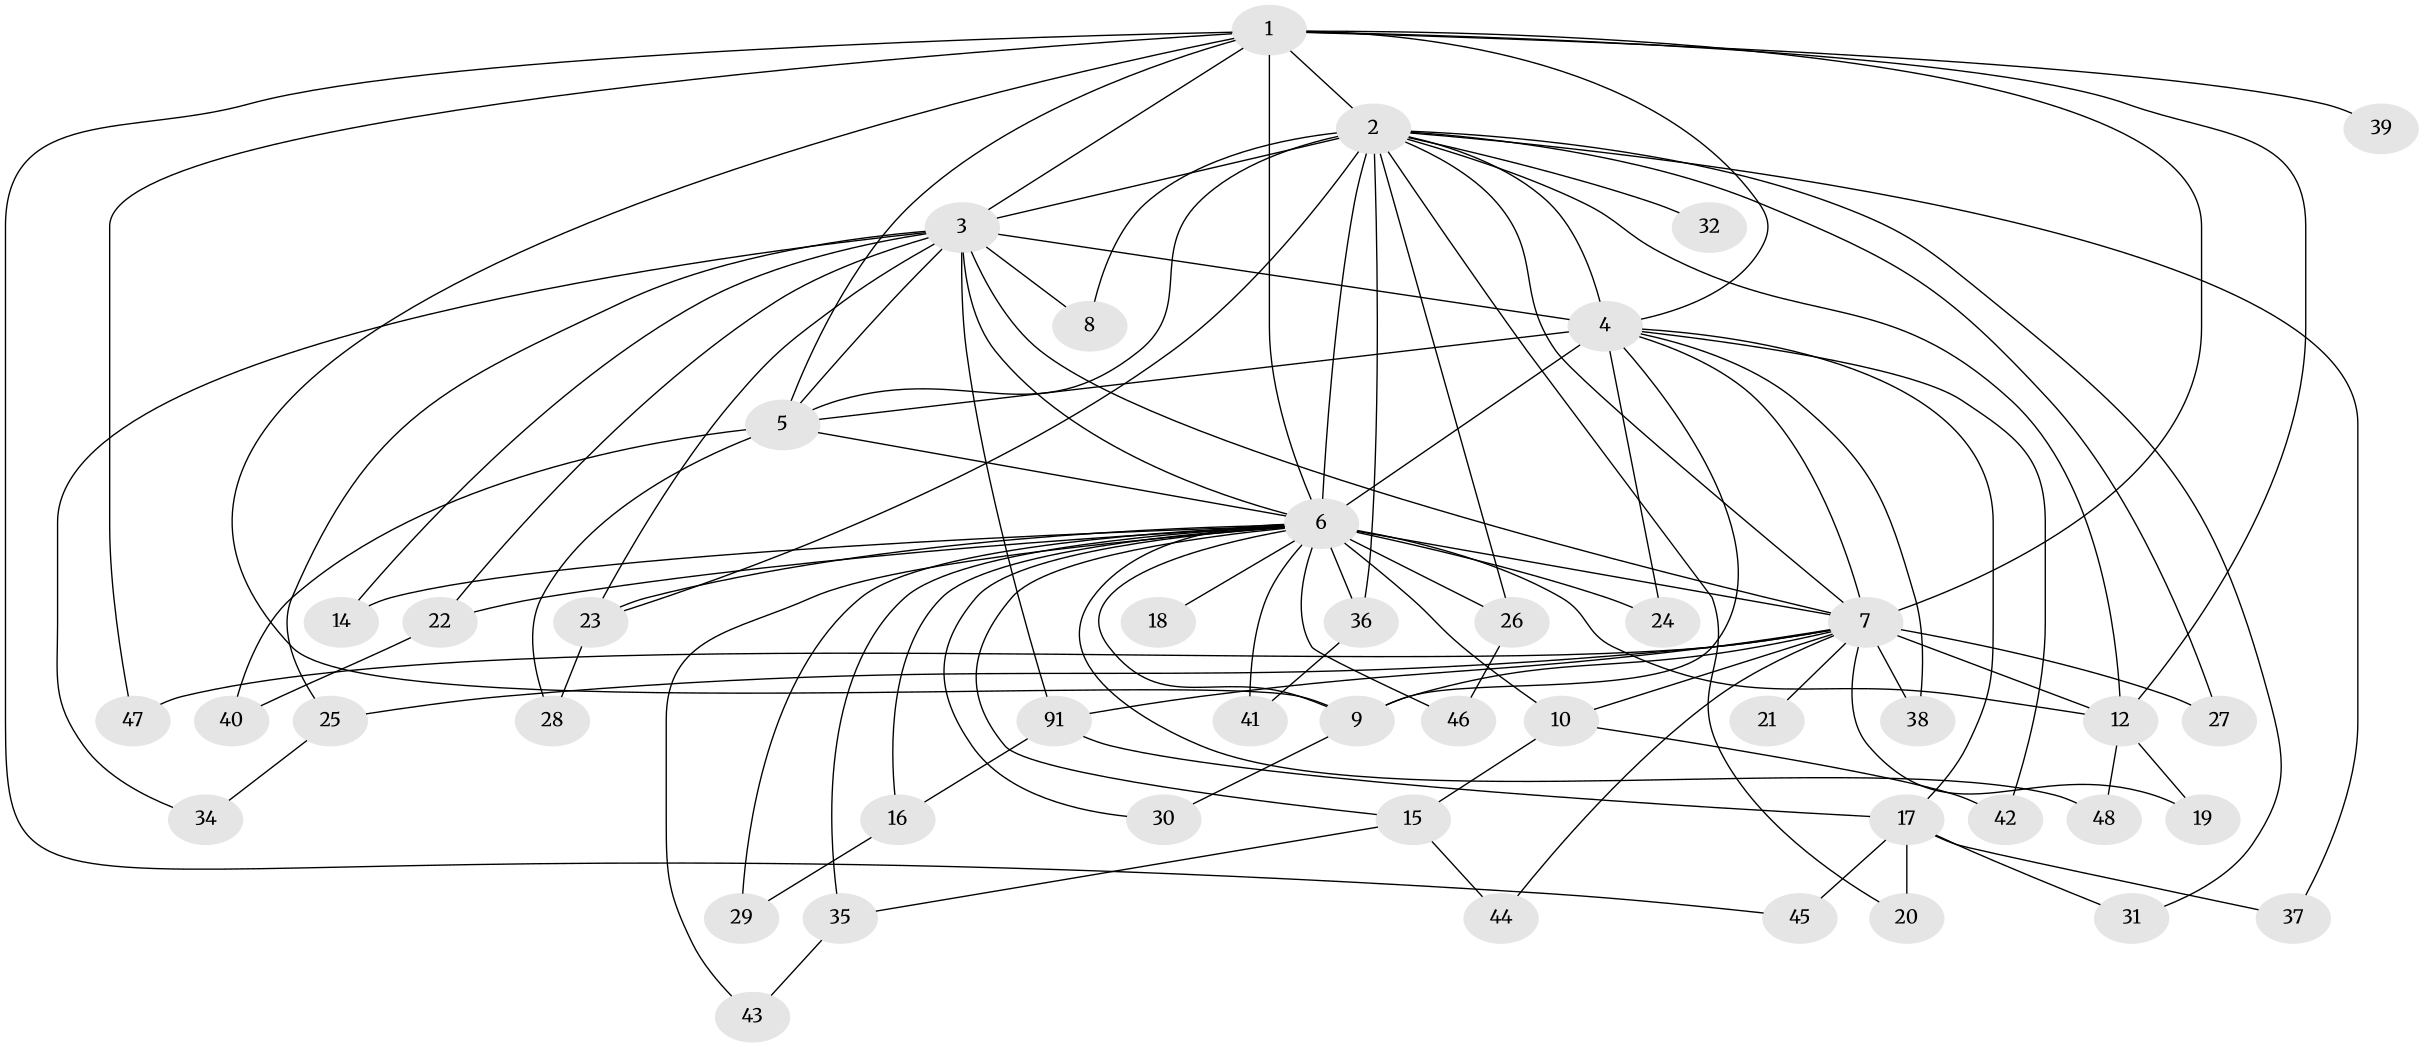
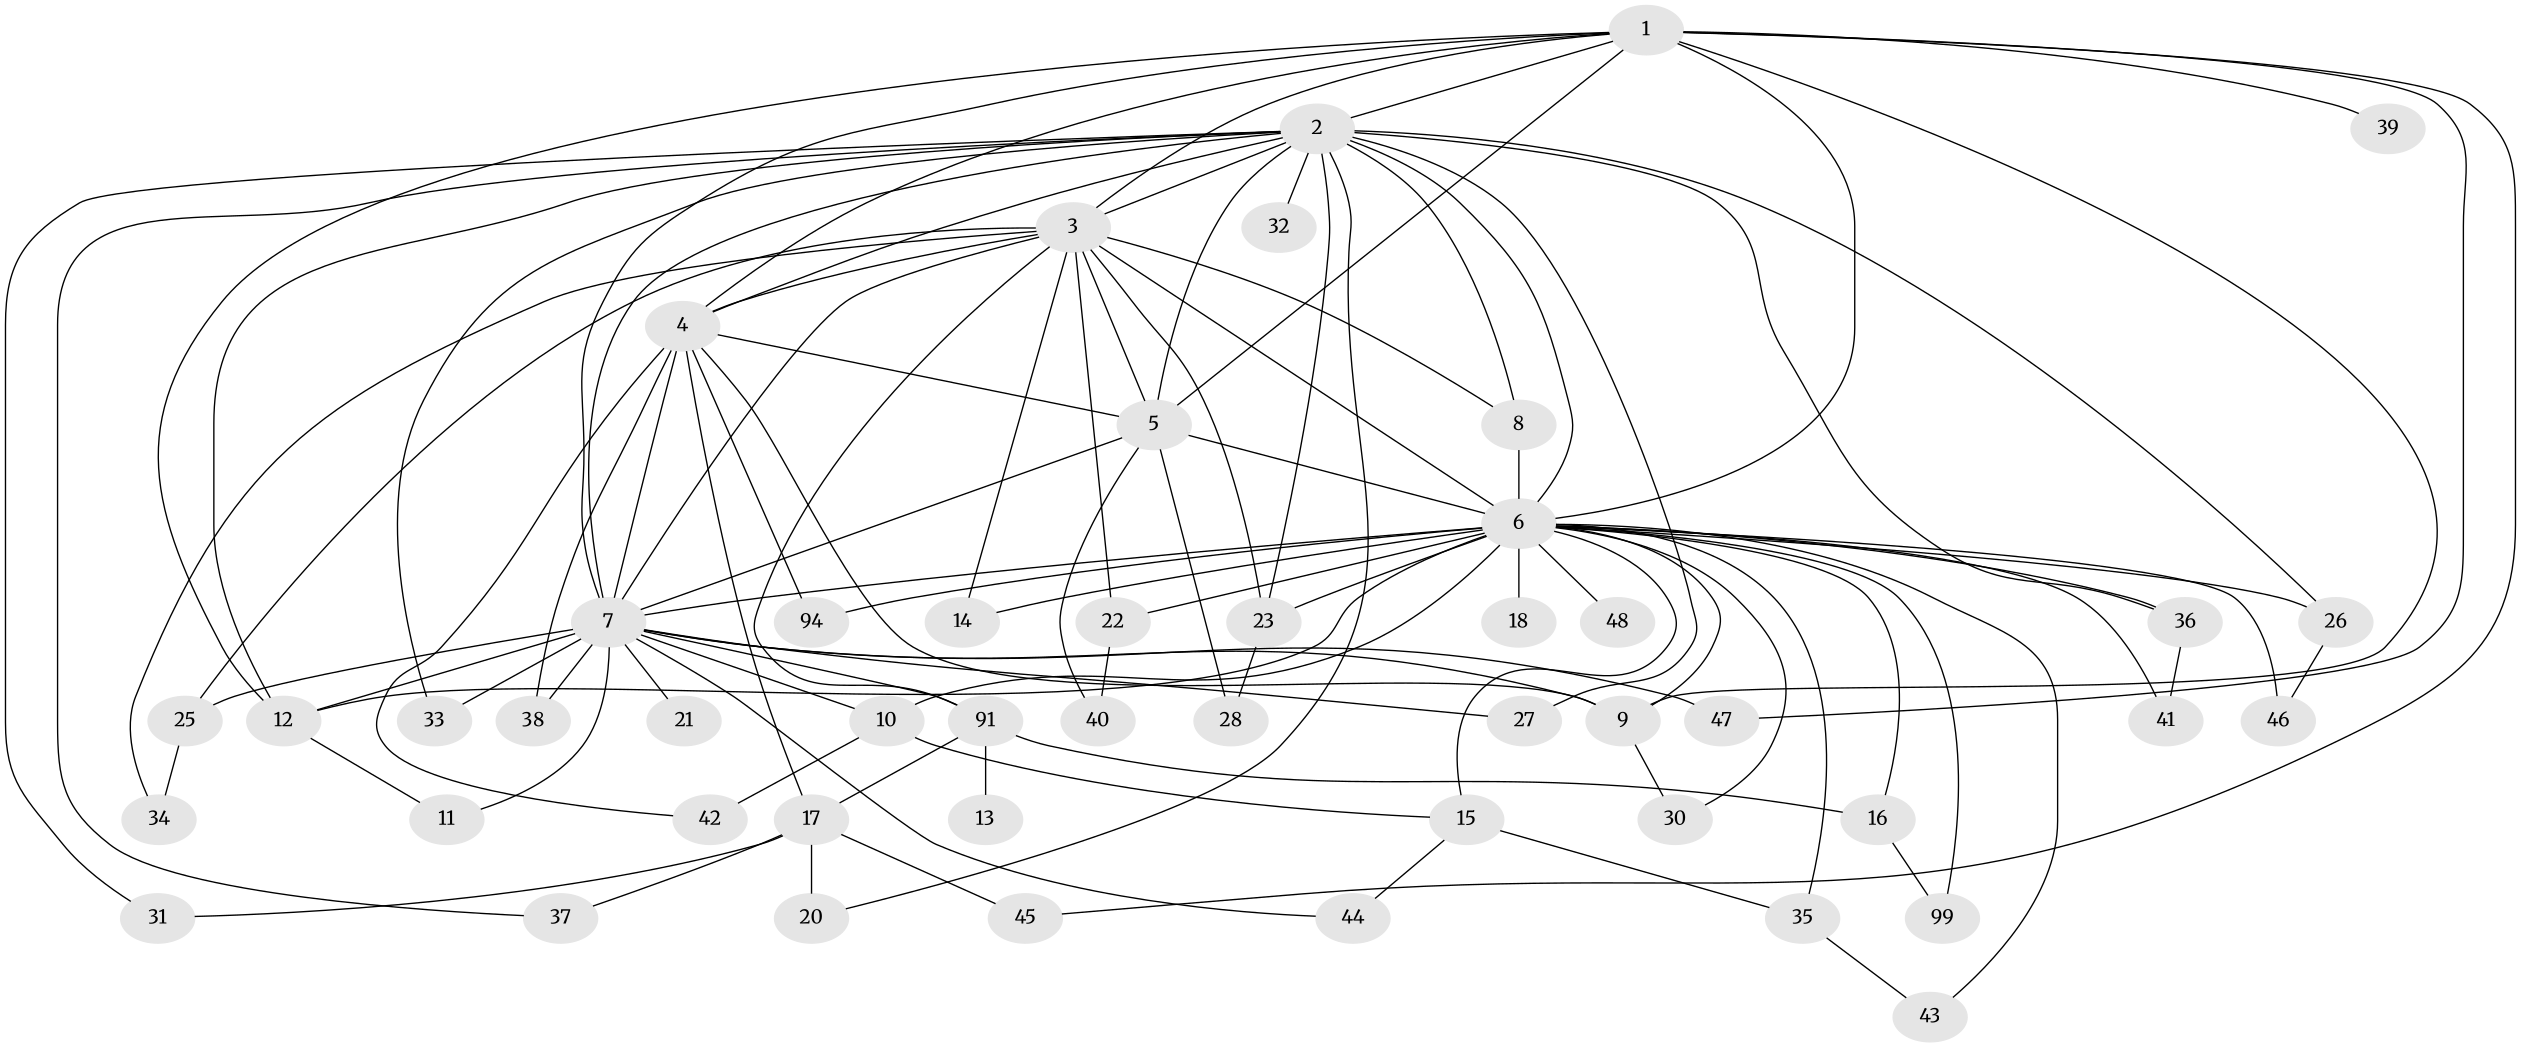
edge "4" -- "6": now "8" -- "6"
edge "5" -- "7": added
node "24": label "24" -> "94"
node "33": added
edge "12" -- "48": removed
node "13": added
node "19": label "19" -> "11"
node "29": label "29" -> "99"
